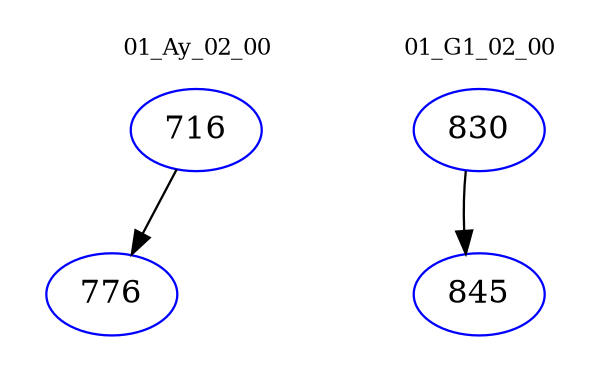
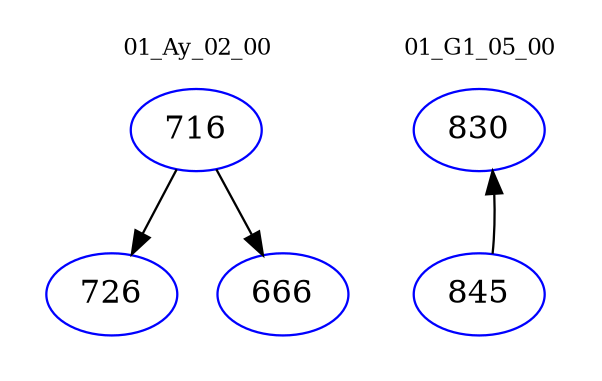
cluster "01_G1_02_00": label "01_G1_02_00" -> "01_G1_05_00"
edge "830" -> "845": reversed
node "776": label "776" -> "726"
node "666": added
